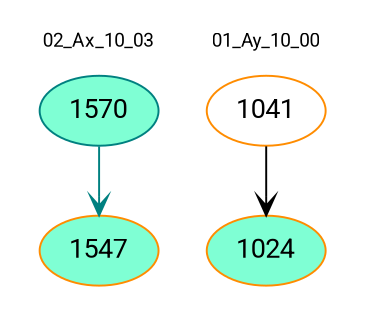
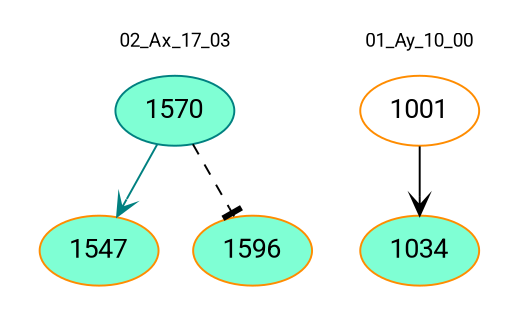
cluster "02_Ax_10_03": label "02_Ax_10_03" -> "02_Ax_17_03"
node "1041": label "1041" -> "1001"
node "1596": added
node "1024": label "1024" -> "1034"
